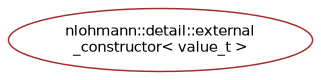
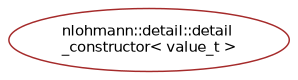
node "nlohmann::detail::external _constructor< value_t >": label "nlohmann::detail::external _constructor< value_t >" -> "nlohmann::detail::detail _constructor< value_t >"
